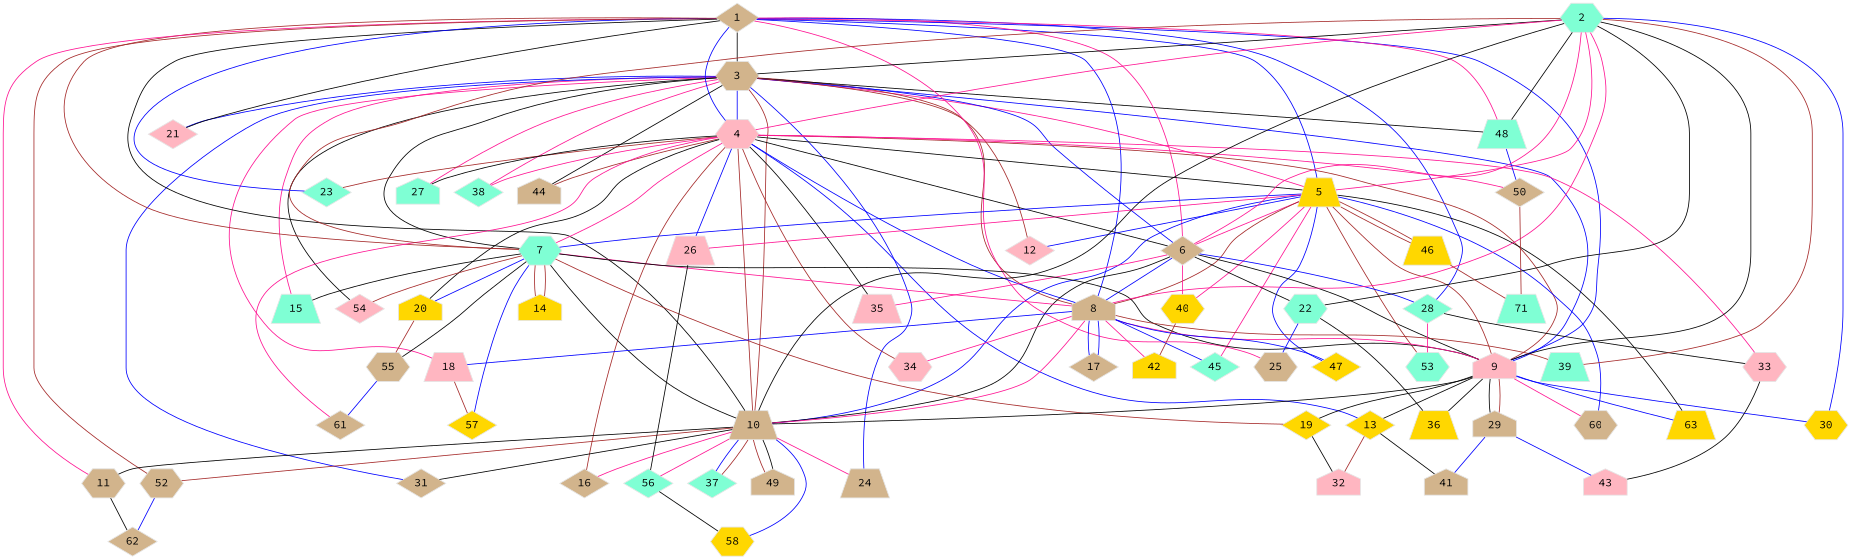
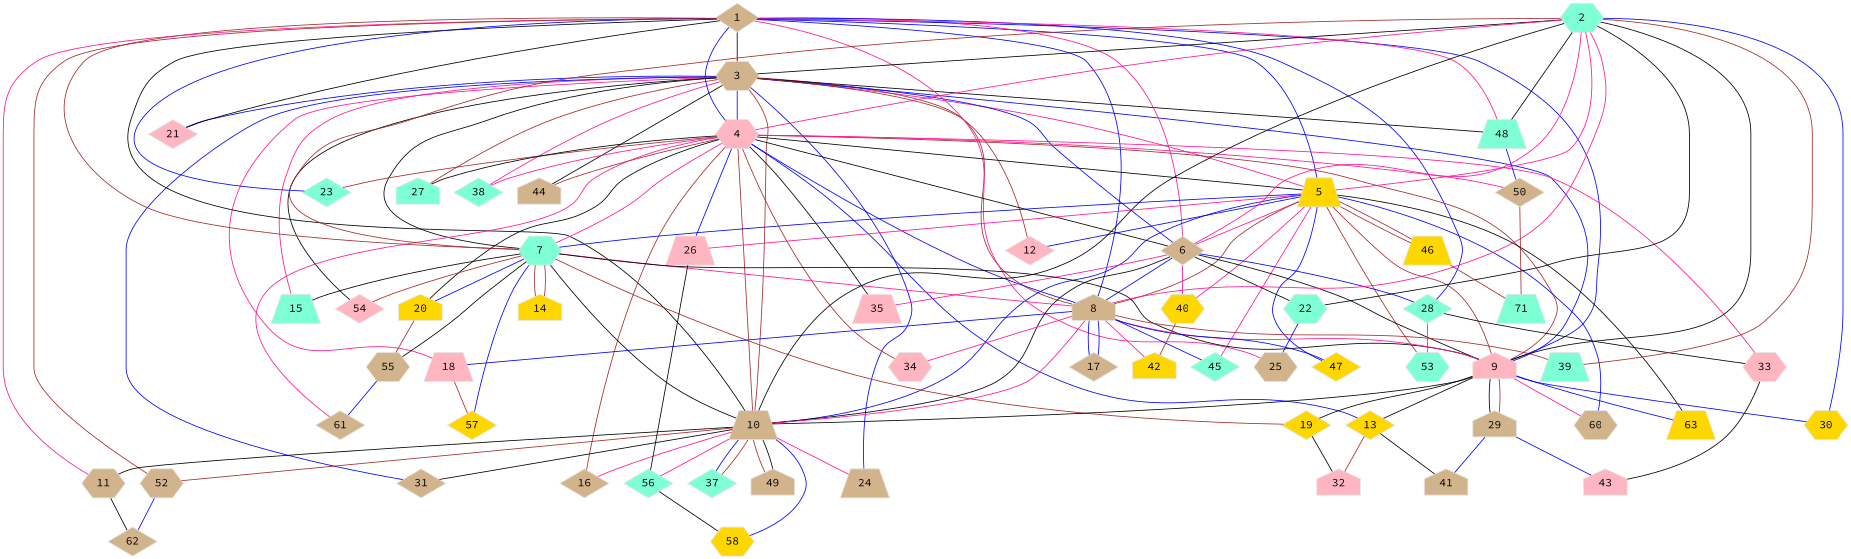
edge "3" -- "27": color deeppink -> brown
node "36": removed
